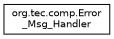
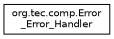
node "org.tec.comp.Error _Msg_Handler": label "org.tec.comp.Error _Msg_Handler" -> "org.tec.comp.Error _Error_Handler"
